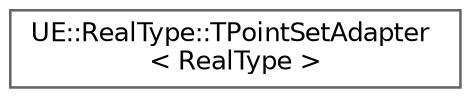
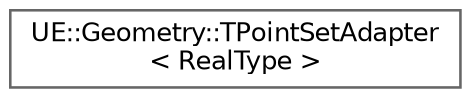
node "UE::RealType::TPointSetAdapter < RealType >": label "UE::RealType::TPointSetAdapter < RealType >" -> "UE::Geometry::TPointSetAdapter < RealType >"
